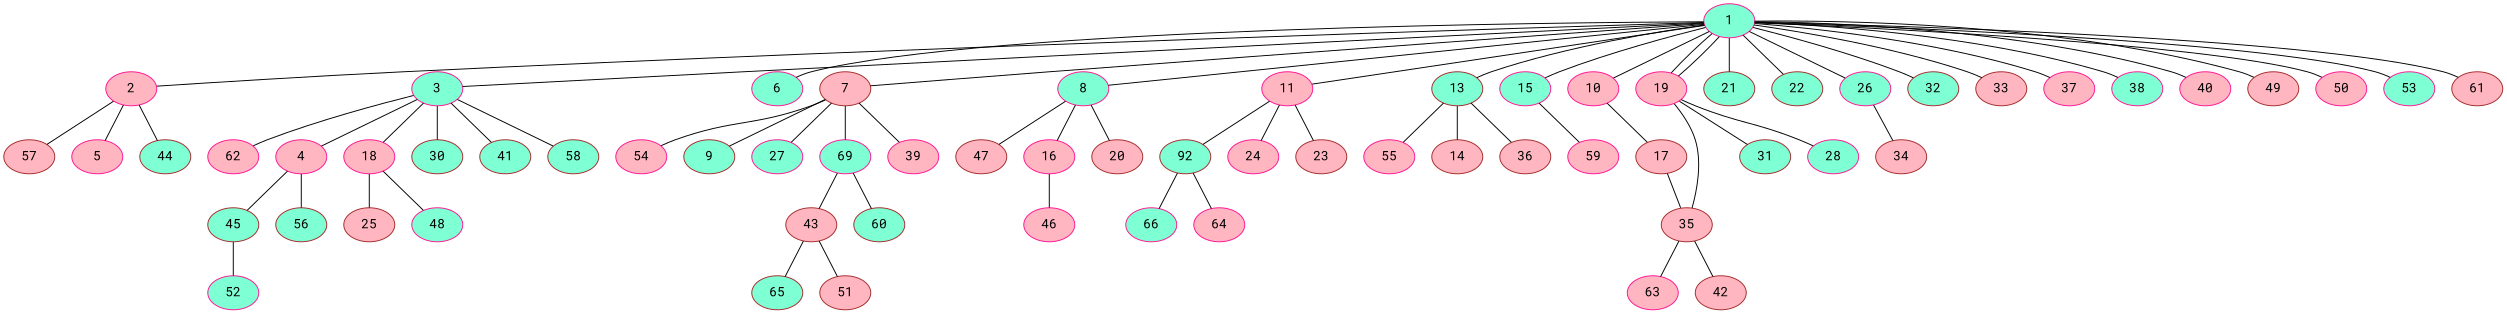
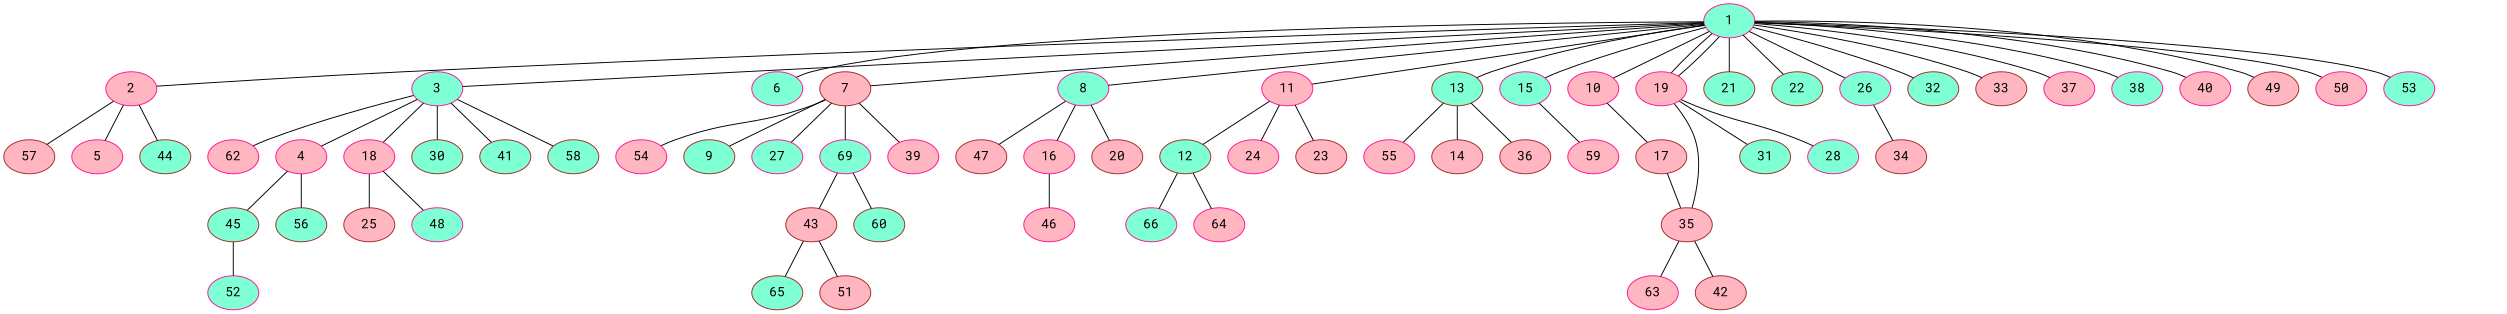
node "61": removed
node "92": label "92" -> "12"
